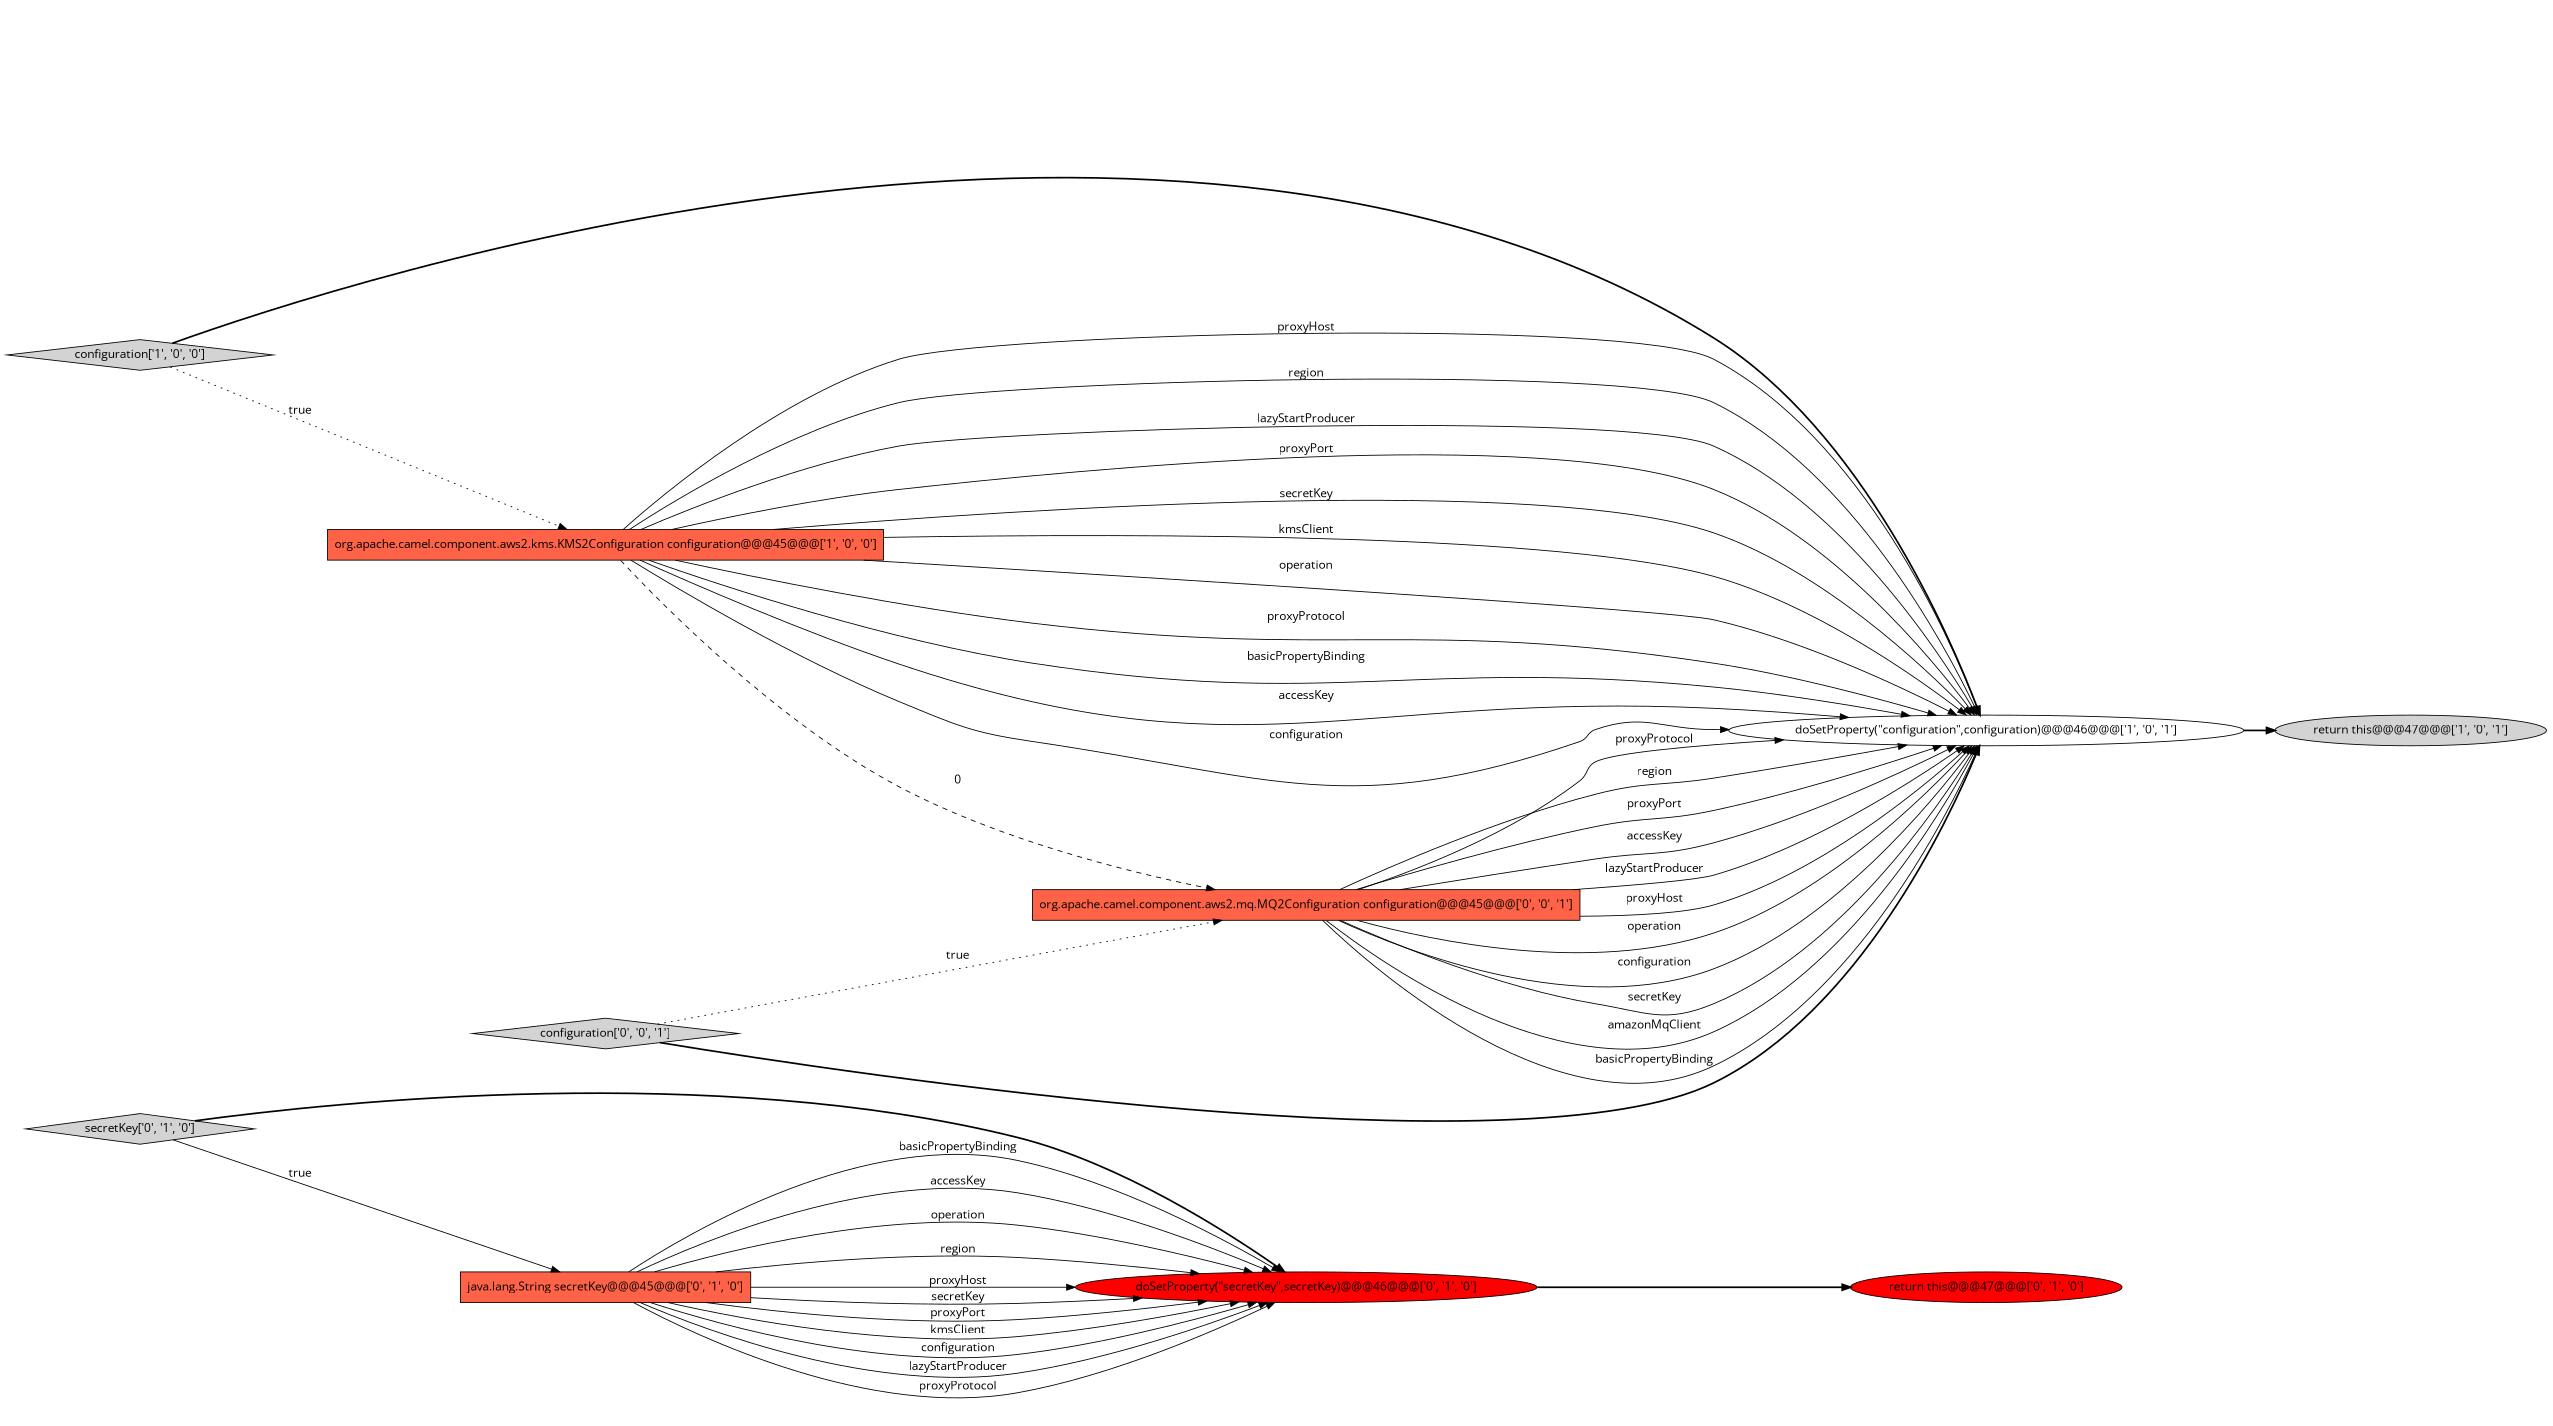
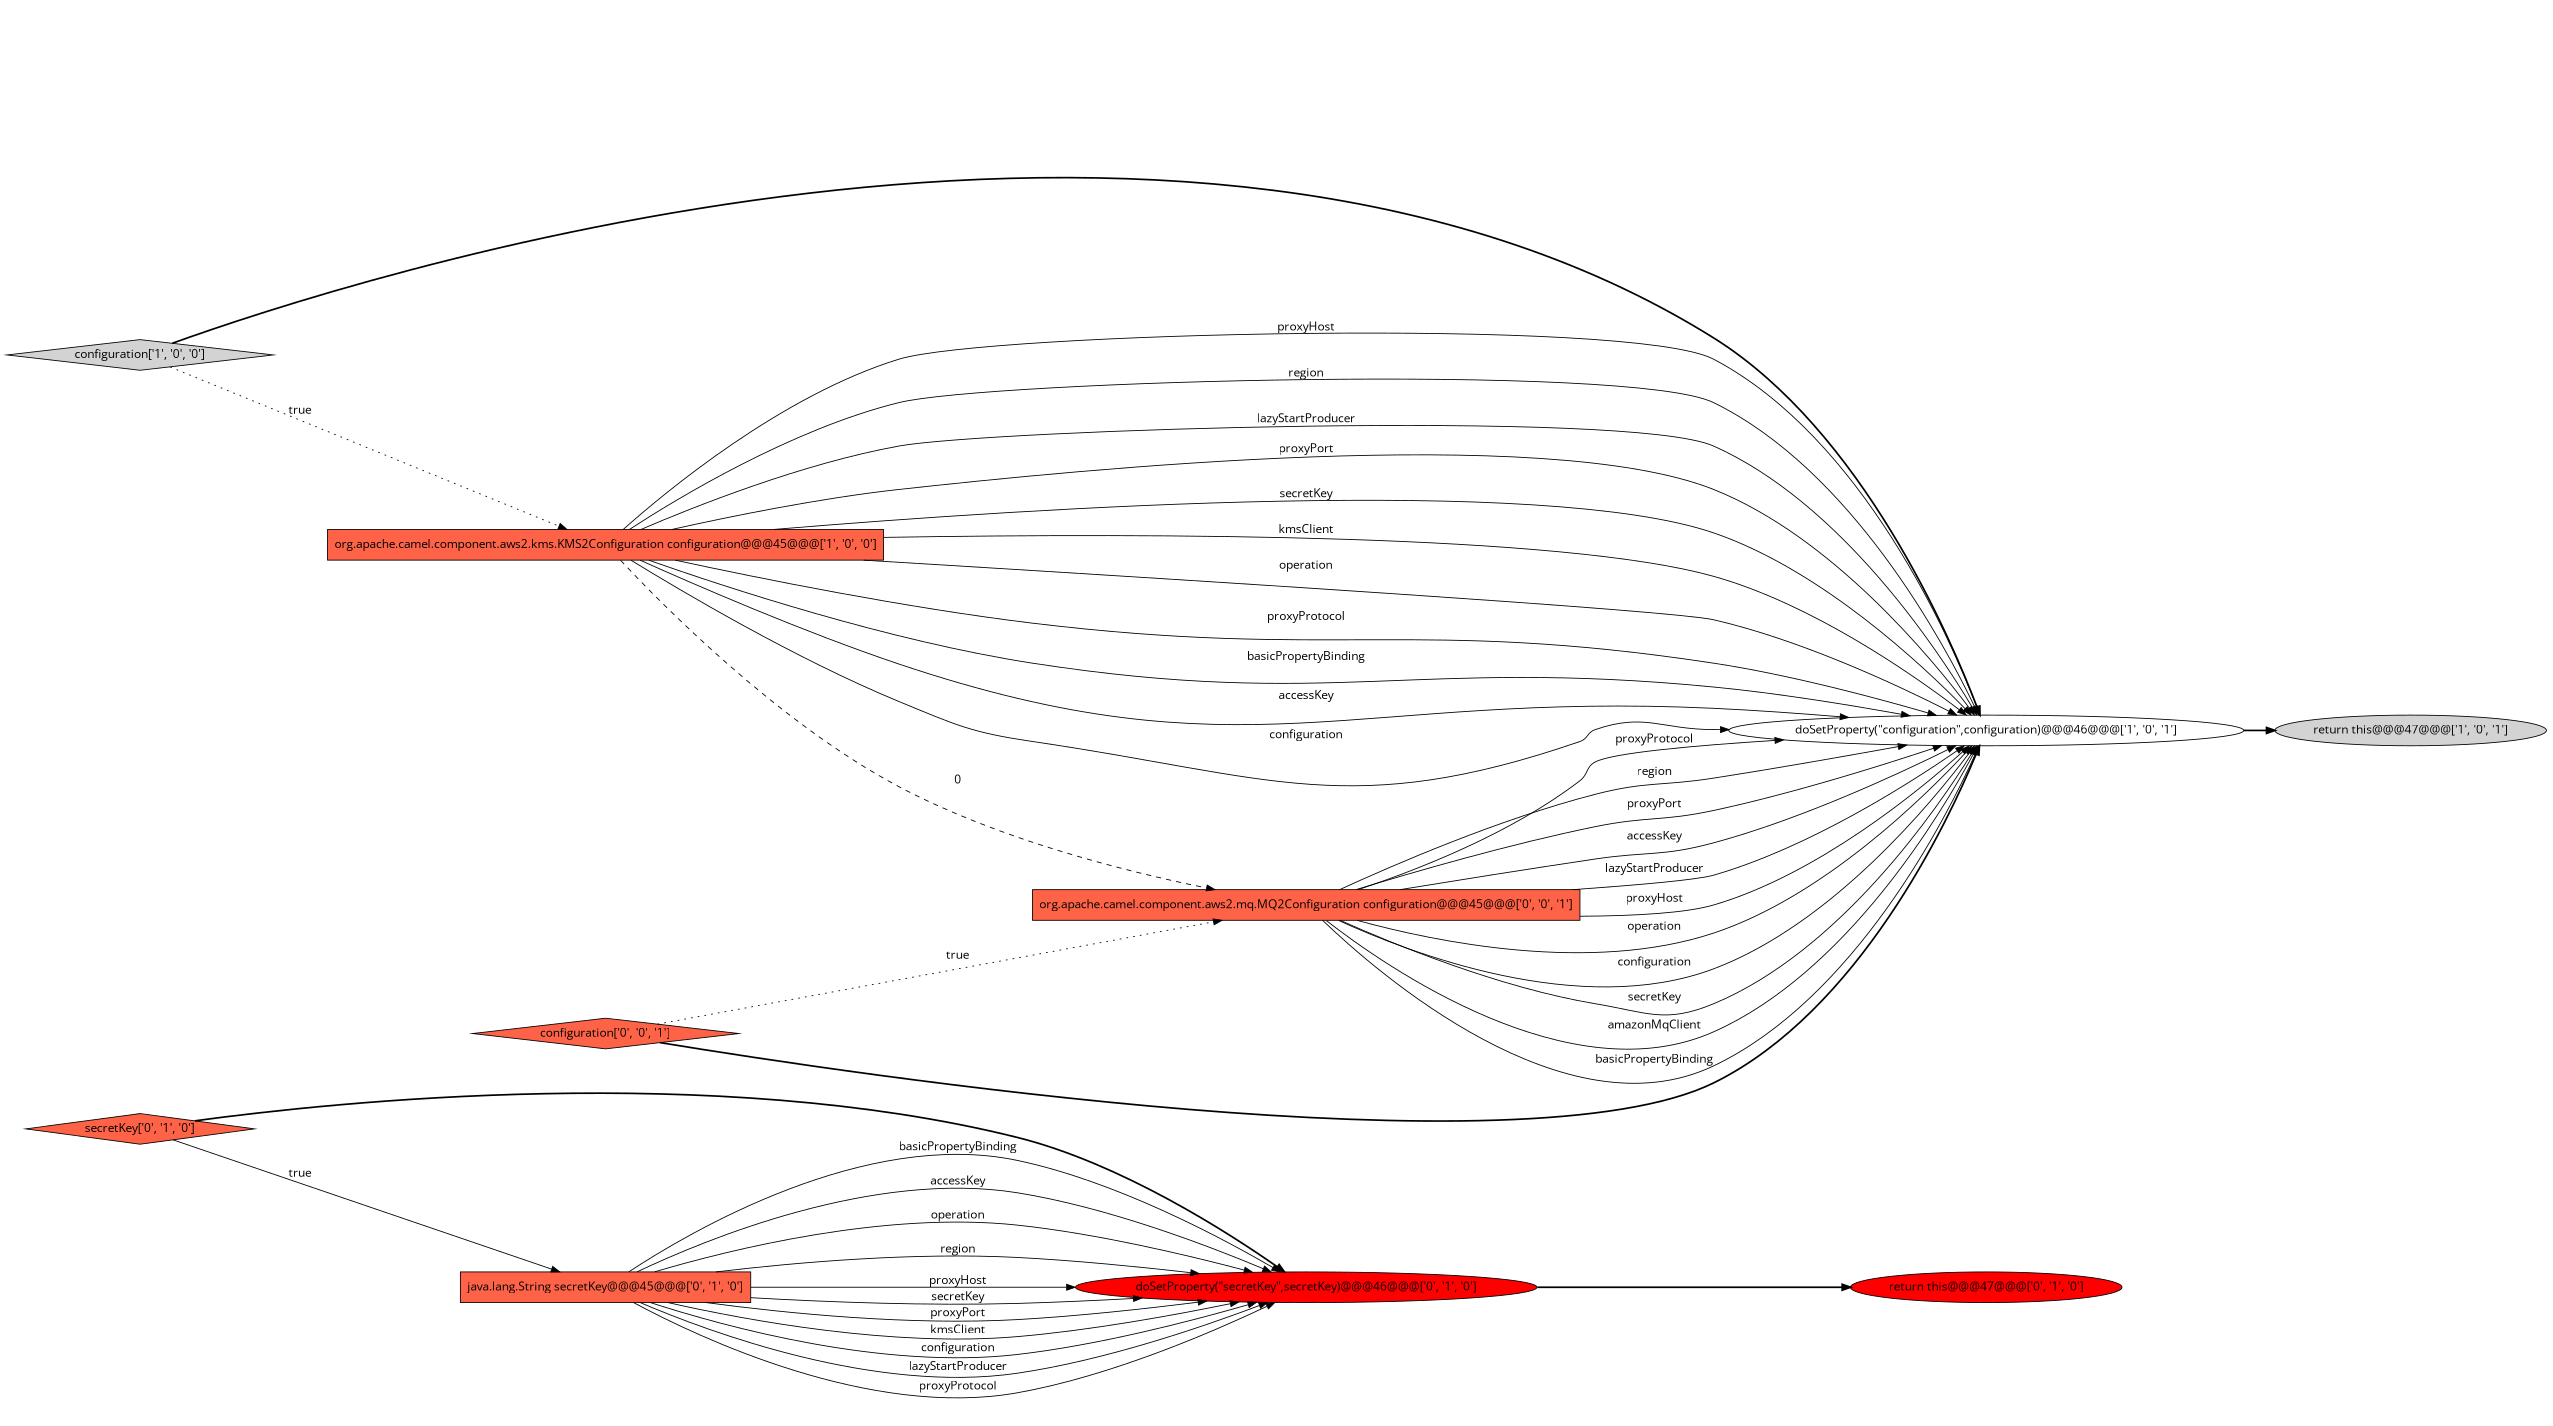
node "configuration['0', '0', '1']": fillcolor lightgray -> tomato
node "secretKey['0', '1', '0']": fillcolor lightgray -> tomato
